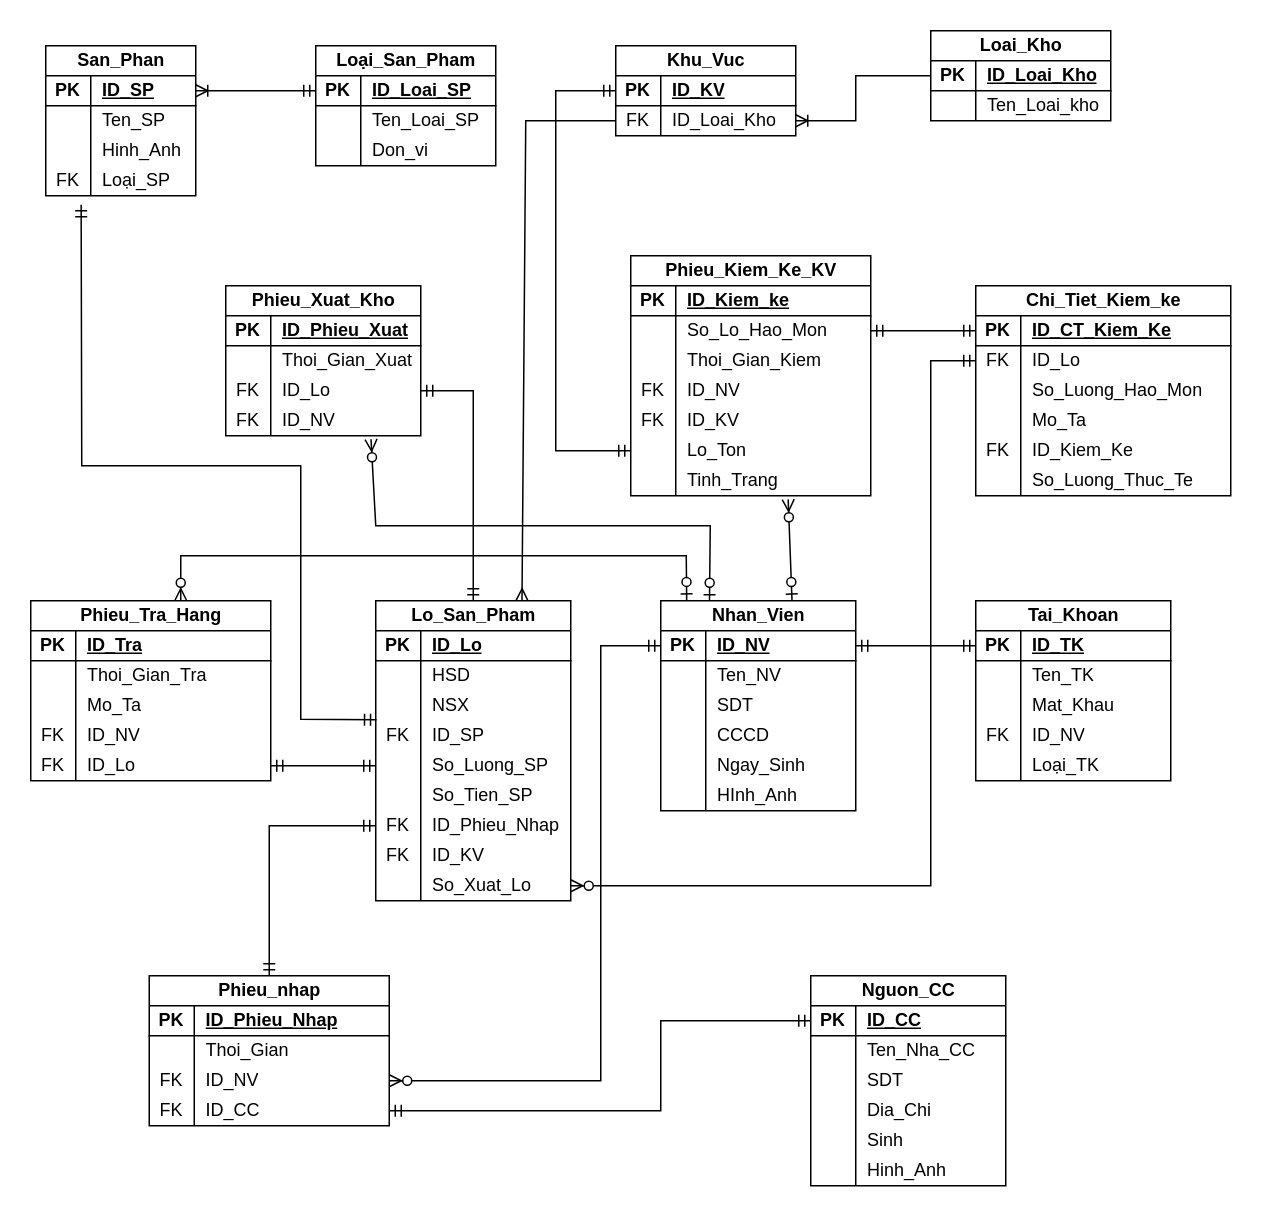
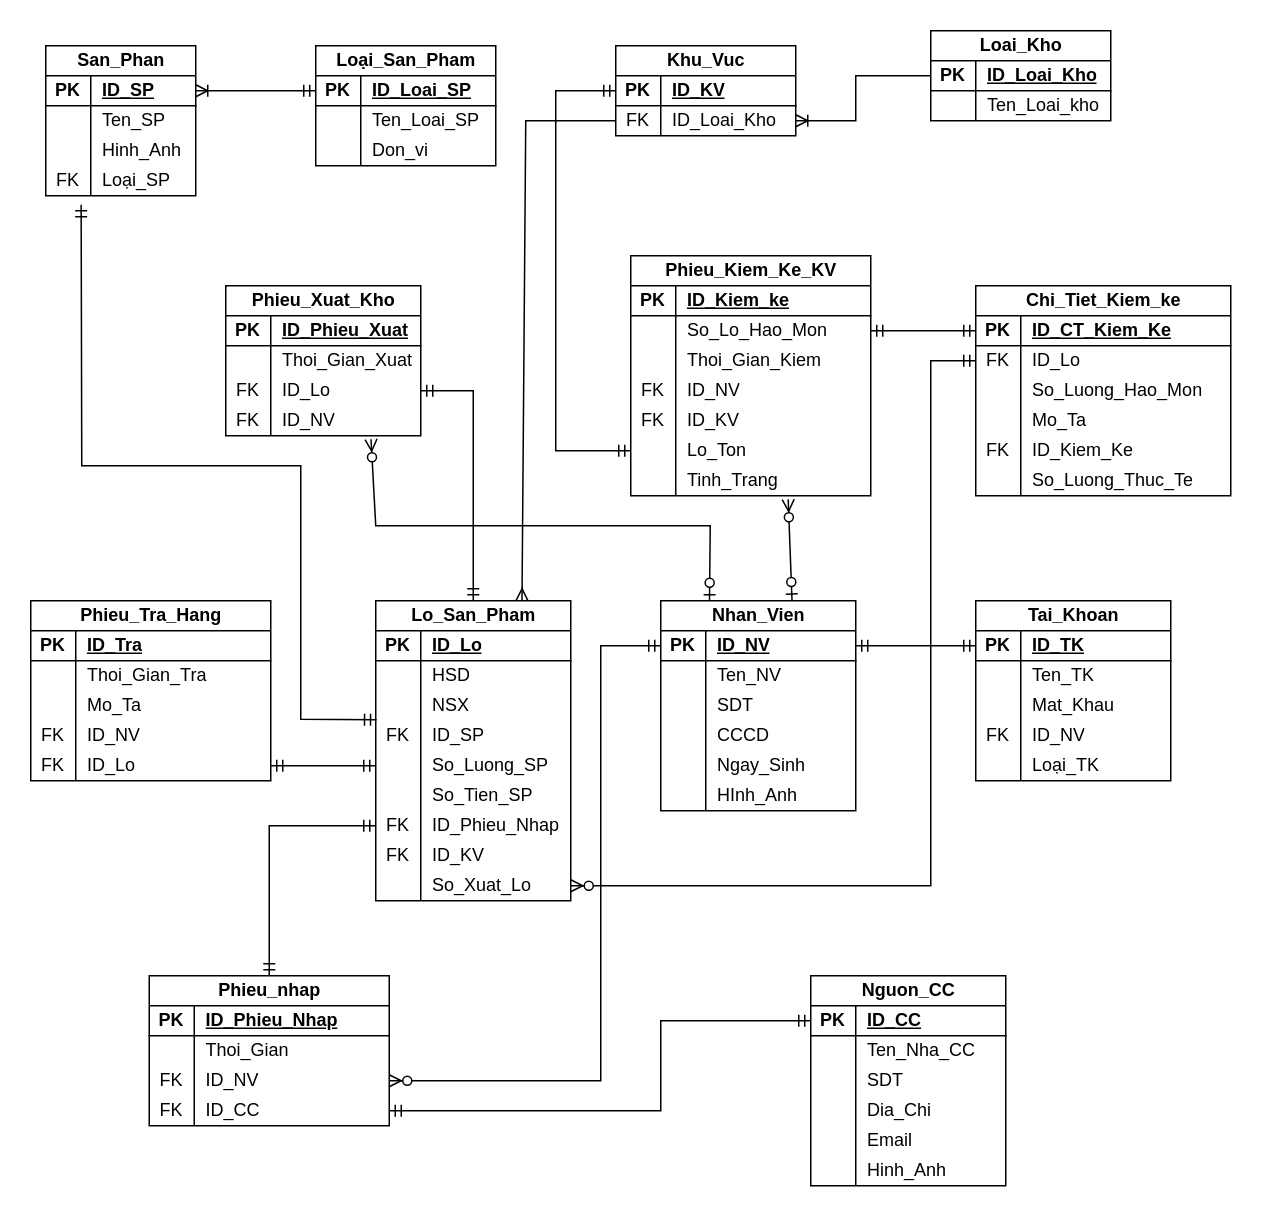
edge "Phieu_Tra_Hang" -- "Nhan_Vien": removed
node "Sinh": label "Sinh" -> "Email"
